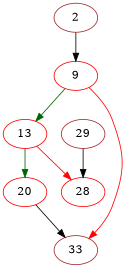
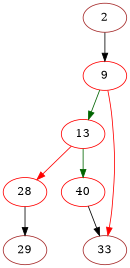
edge "29" -> "28": reversed
node "20": label "20" -> "40"
